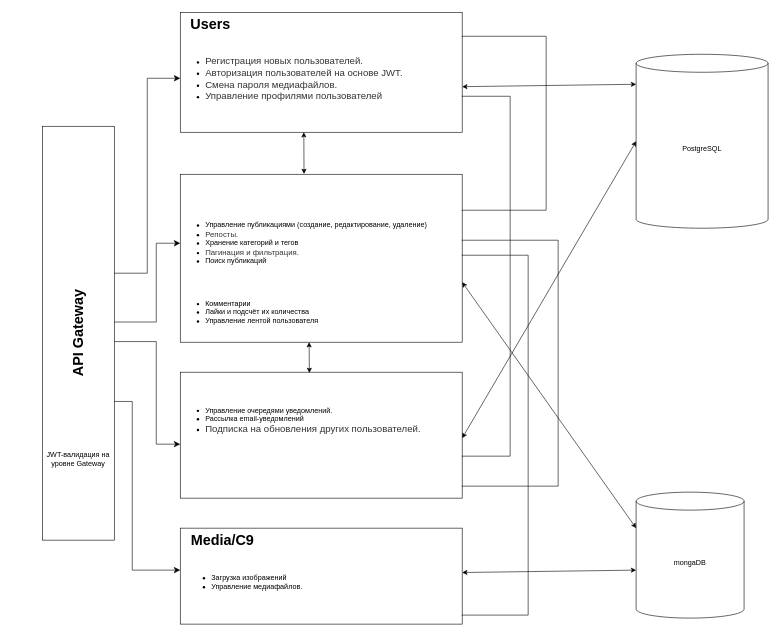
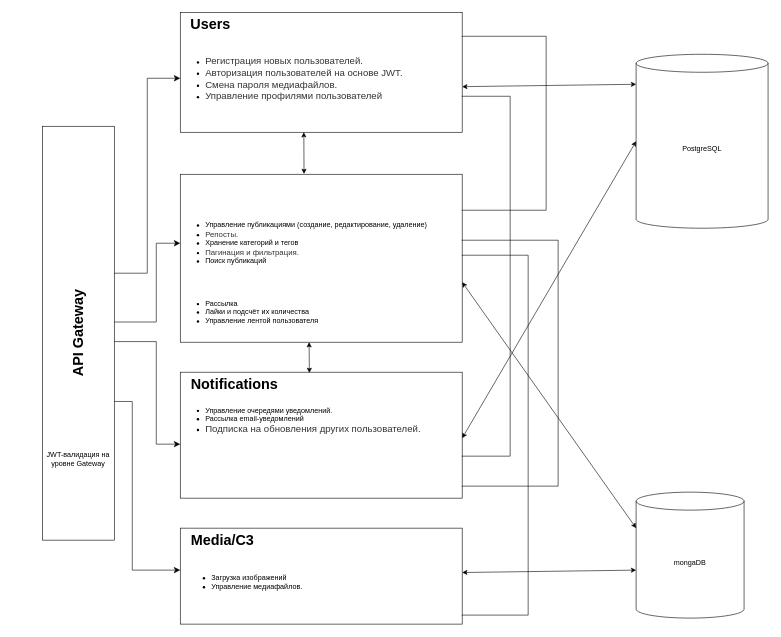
node "Комментарии Лайки и подсчёт их количества Управление лентой пользователя": label "Комментарии Лайки и подсчёт их количества Управление лентой пользователя" -> "Рассылка Лайки и подсчёт их количества Управление лентой пользователя"
node "Notifications": added
node "Media/C9": label "Media/C9" -> "Media/C3"
